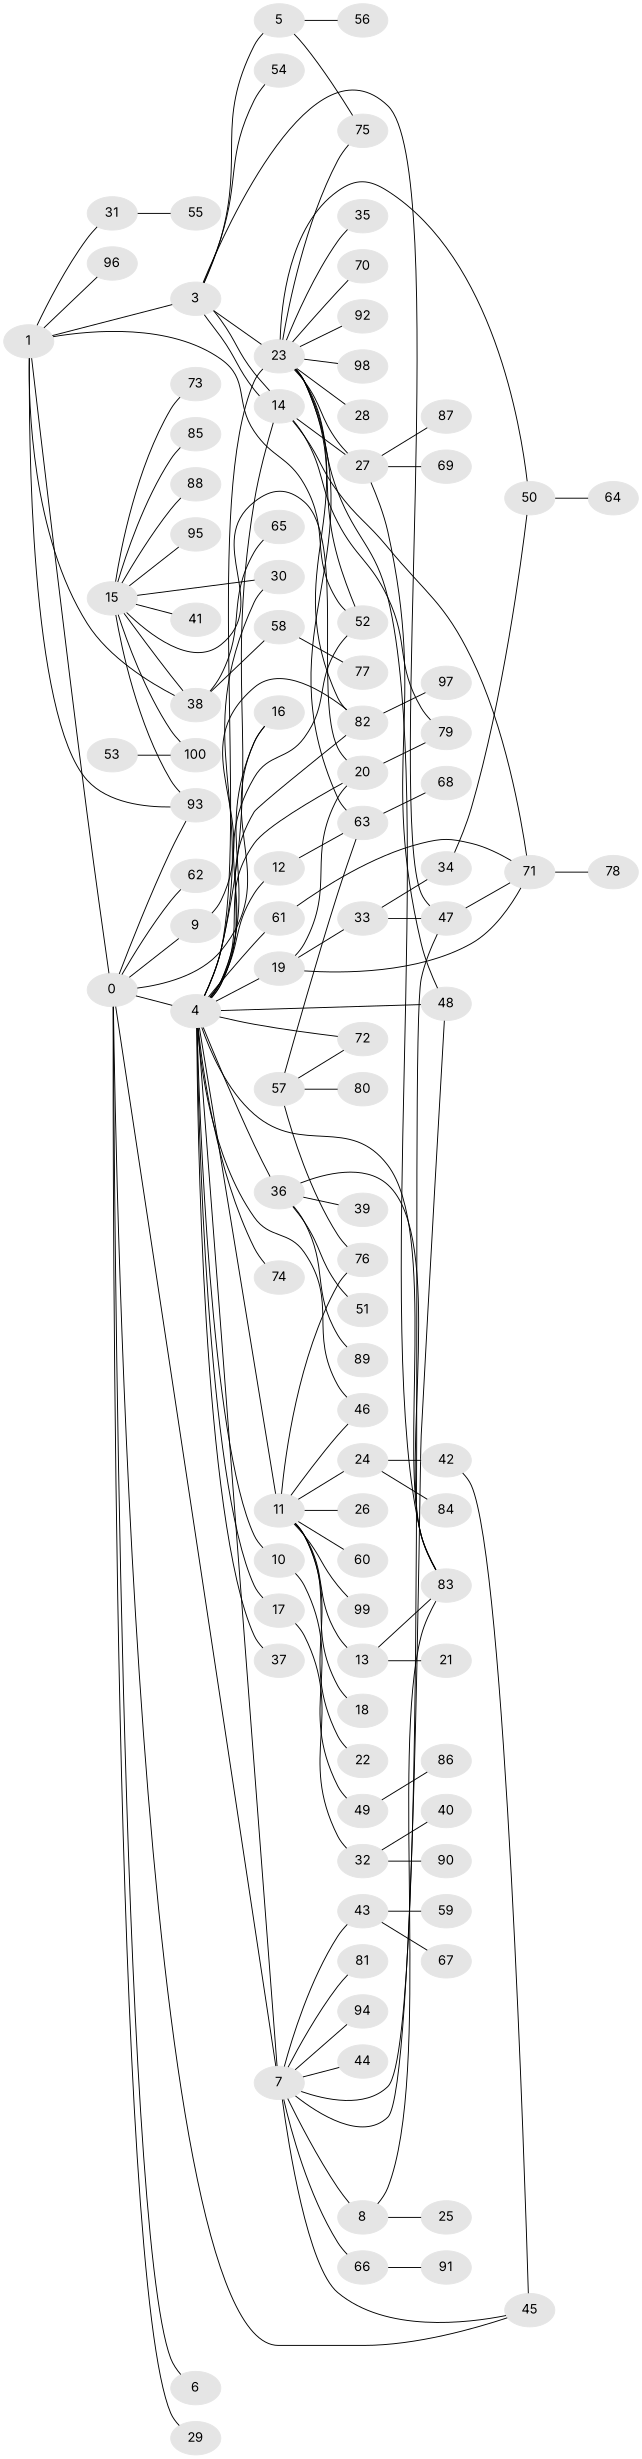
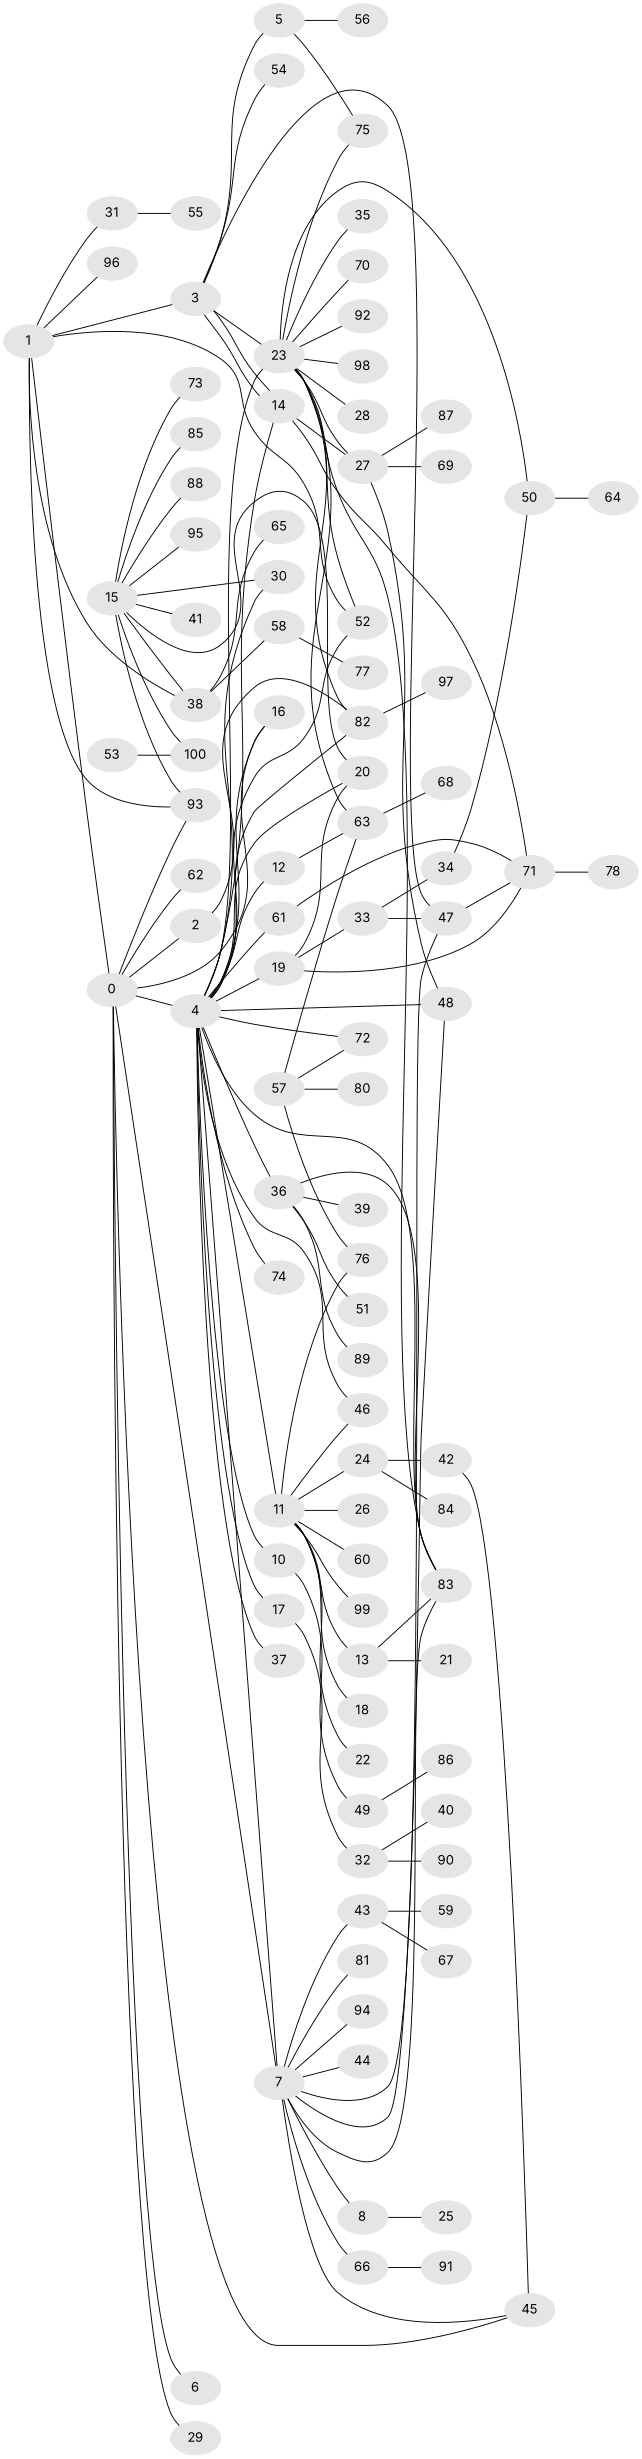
node "79": removed
node "9": label "9" -> "2"
edge "83" -- "8": now "83" -- "7"
